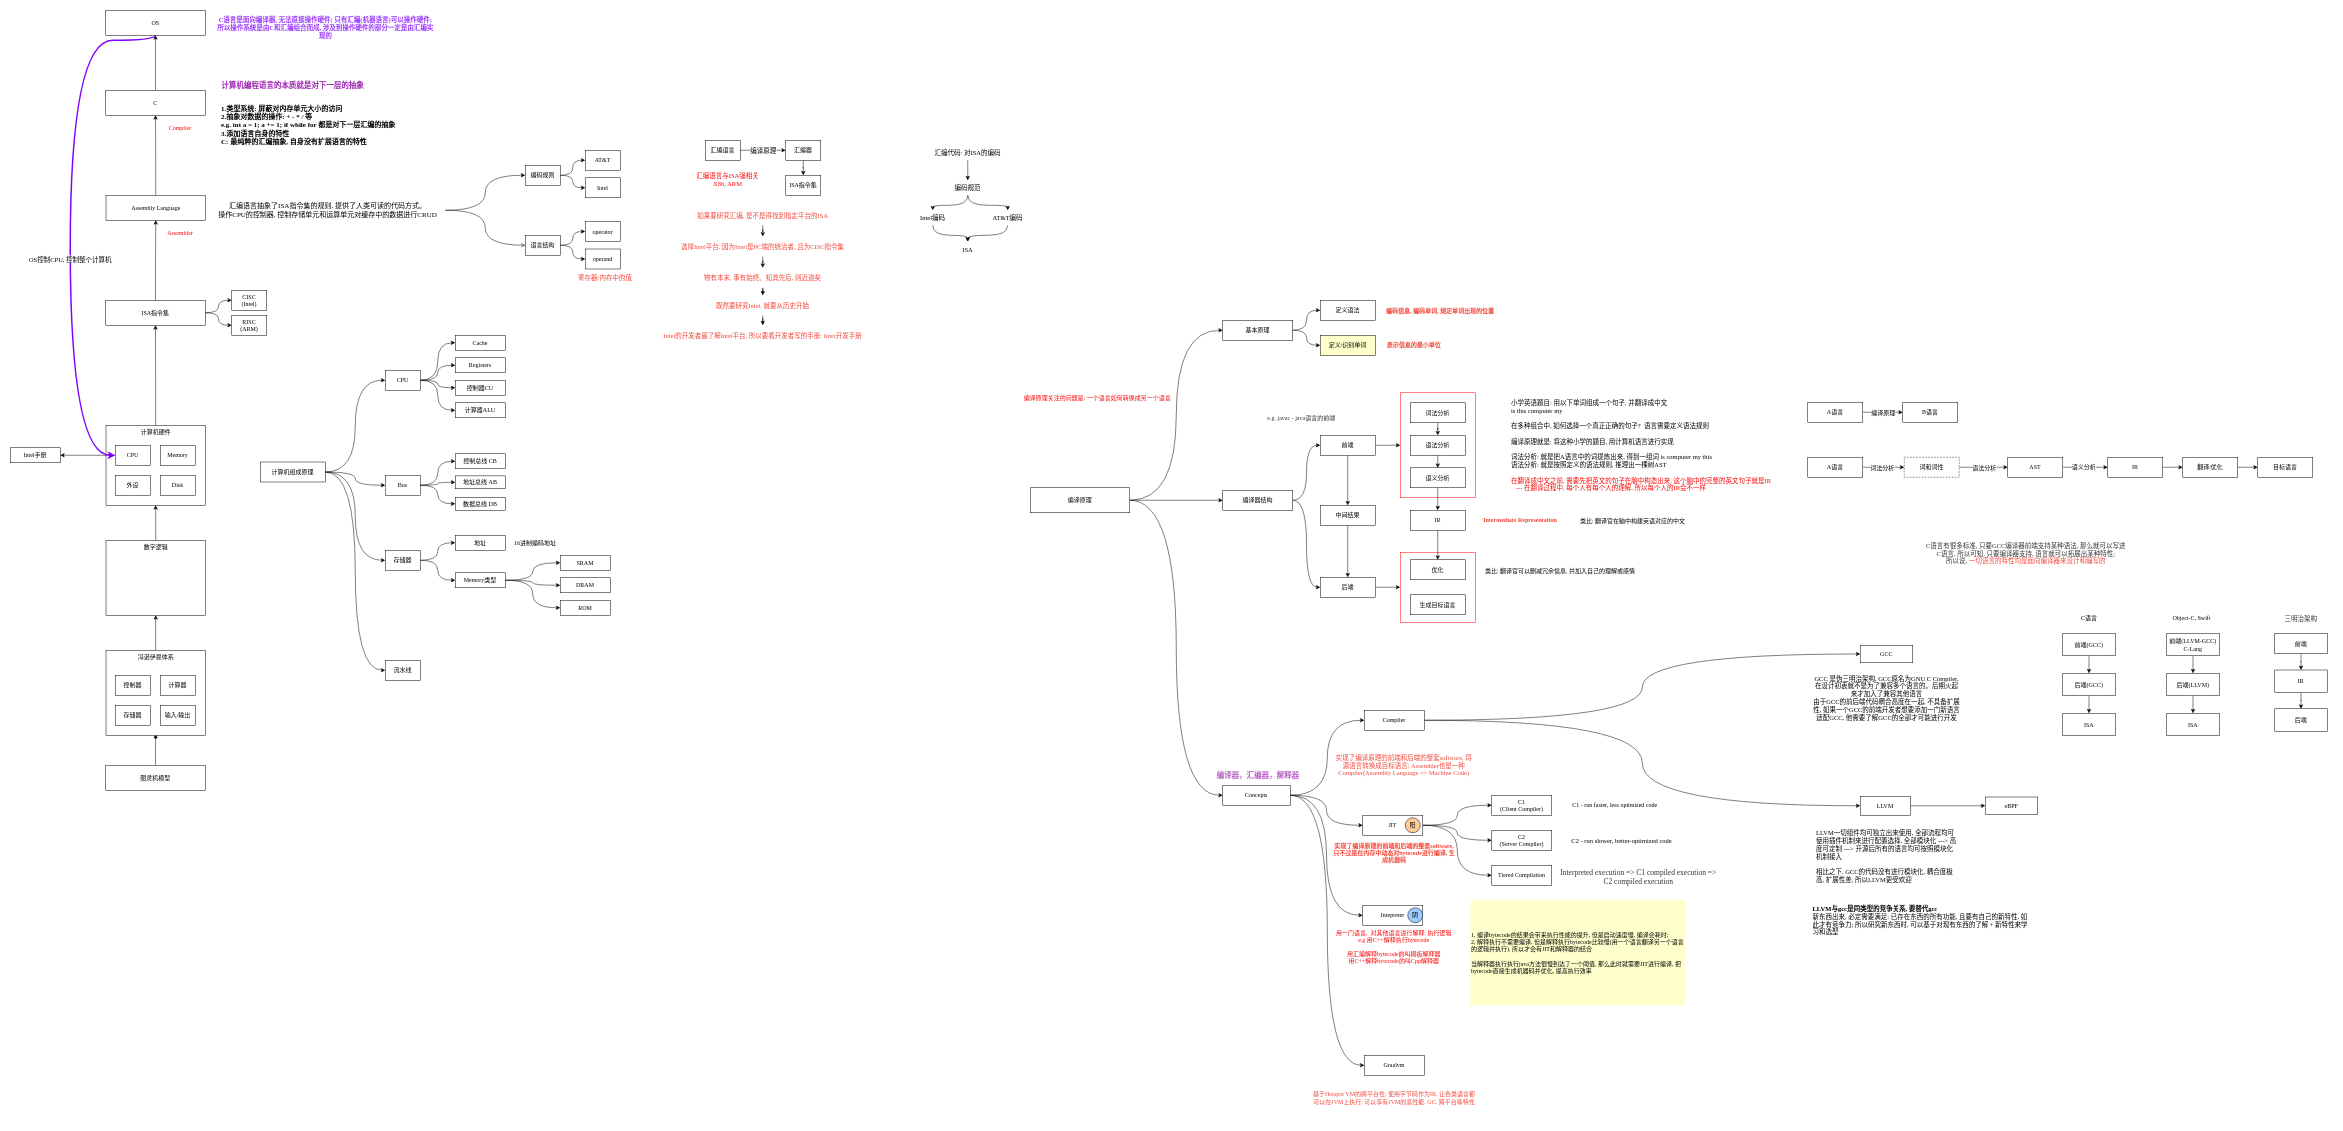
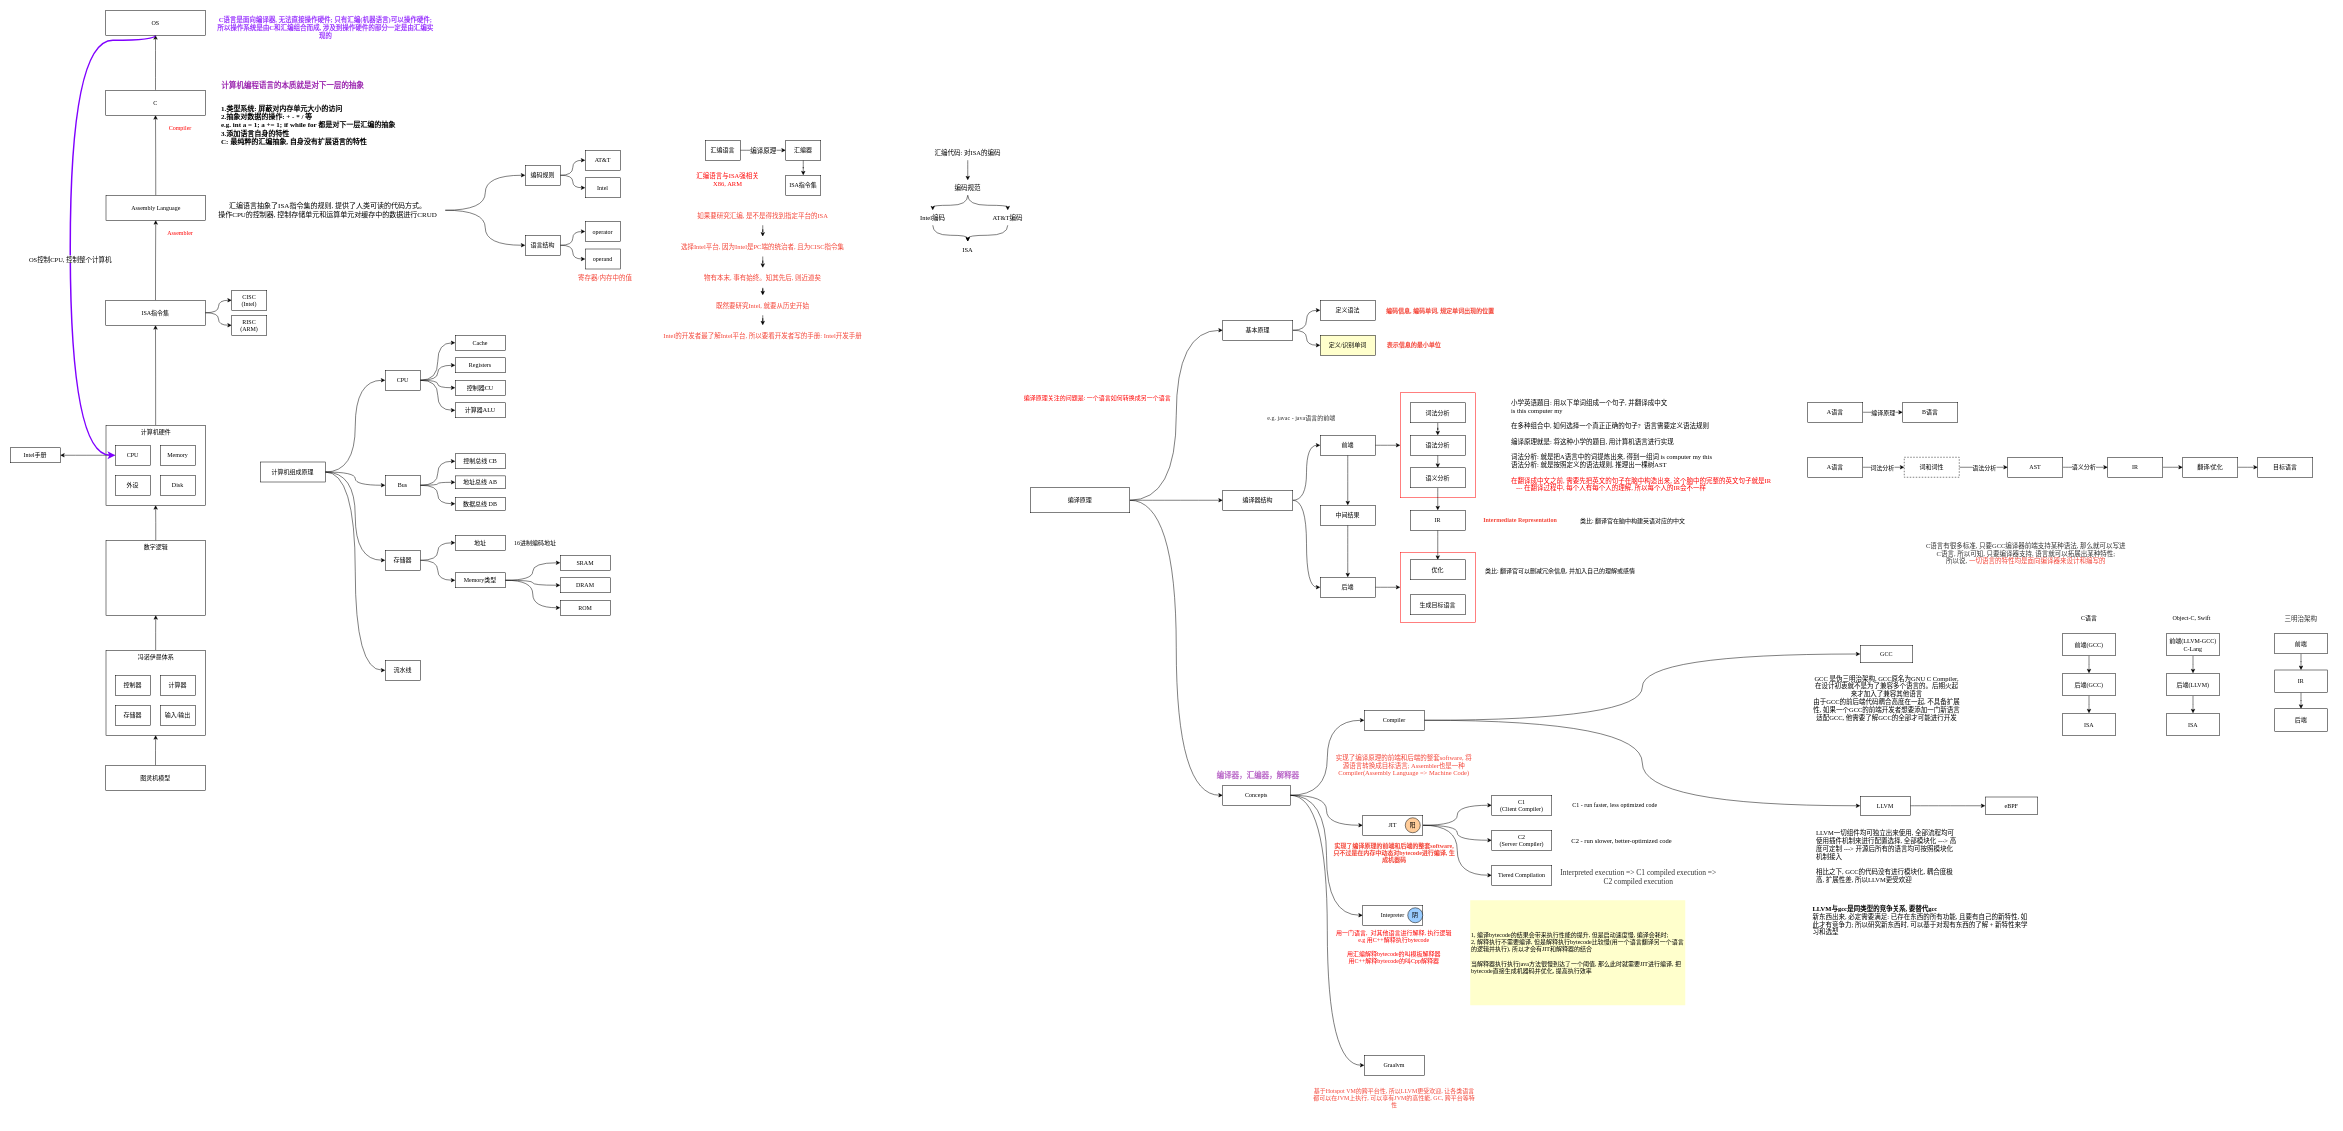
edge "汇编语言抽象了ISA指令集的规则, 提供了人类可读的代码方式。操作CPU的控制器, 控制存储单元和运算单元对缓存中的数据进行CRUD" -> "语言结构": arrowhead open -> classic
edge "图灵机模型" -> "冯诺伊曼体系": arrowhead diamond -> classic
node "基于Hotspot VM的跨平台性, 使用字节码作为IR, 让各类语言都可以在JVM上执行, 可以享有JVM的高性能, GC, 跨平台等特性": label "基于Hotspot VM的跨平台性, 使用字节码作为IR, 让各类语言都可以在JVM上执行, 可以享有JVM的高性能, GC, 跨平台等特性" -> "基于Hotspot VM的跨平台性, 所以LLVM更受欢迎, 让各类语言都可以在JVM上执行, 可以享有JVM的高性能, GC, 跨平台等特性"
